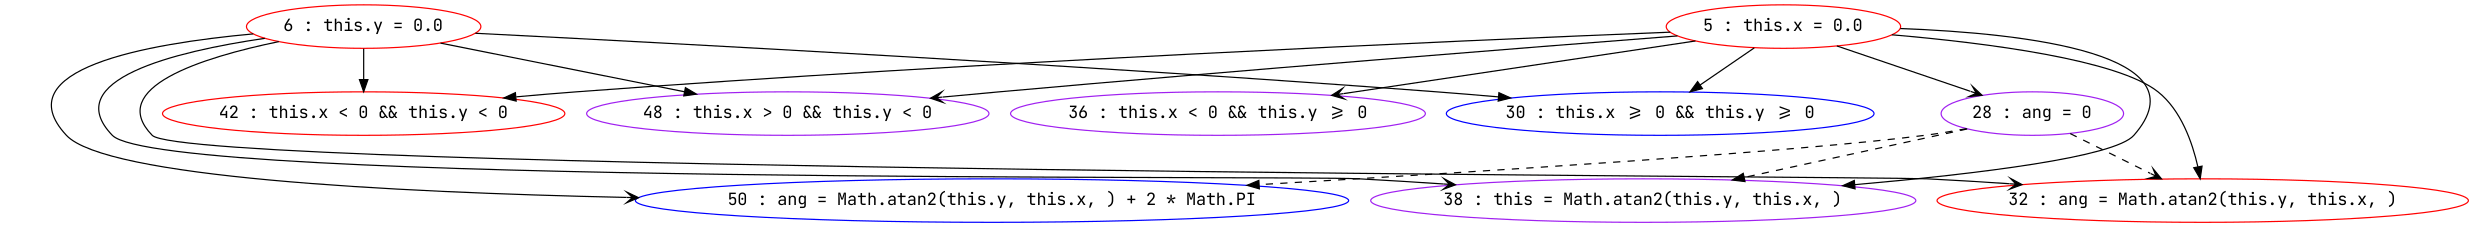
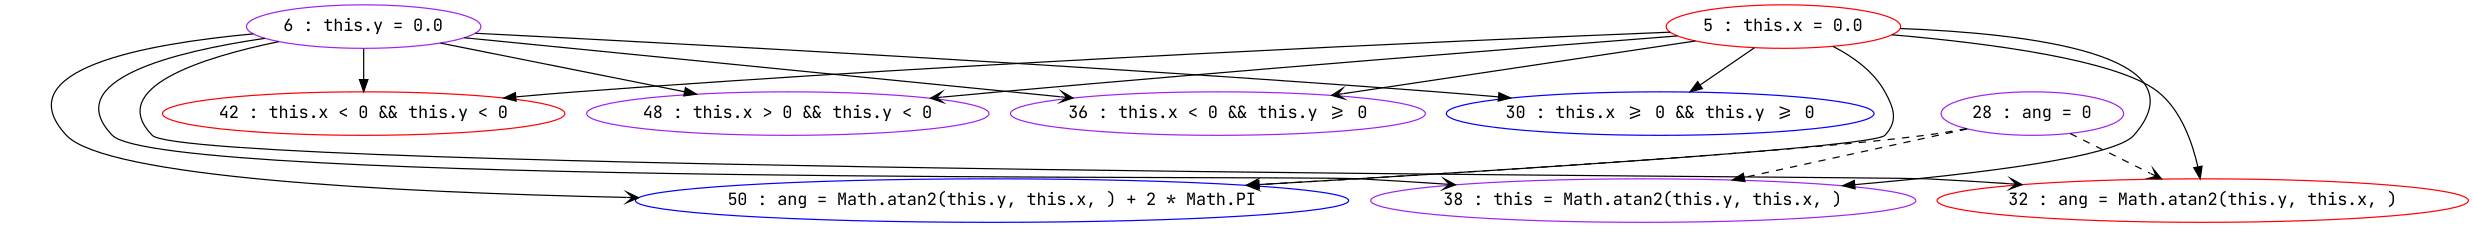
node "6 : this.y = 0.0": color red -> purple
edge "6 : this.y = 0.0" -> "36 : this.x < 0 && this.y >= 0": added
edge "5 : this.x = 0.0" -> "28 : ang = 0": now "5 : this.x = 0.0" -> "50 : ang = Math.atan2(this.y, this.x, ) + 2 * Math.PI"
